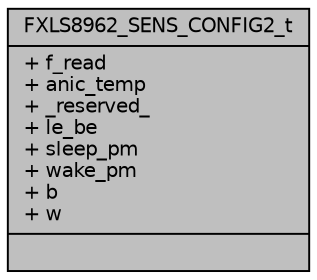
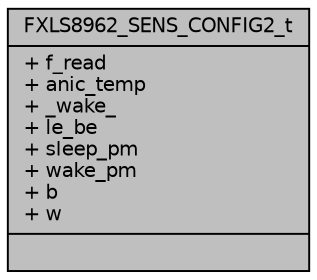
node "FXLS8962_SENS_CONFIG2_t": text "+ _reserved_" -> "+ _wake_"
